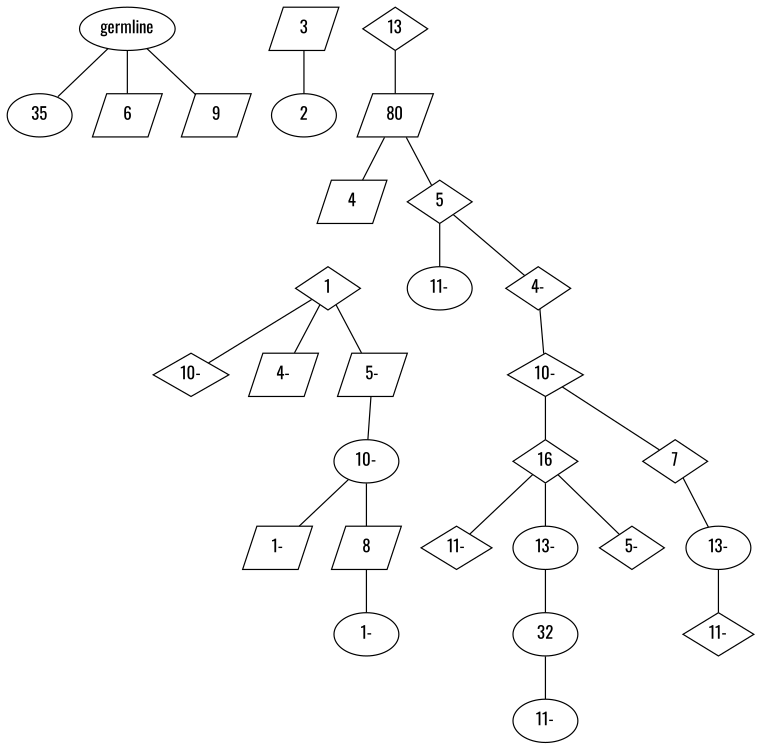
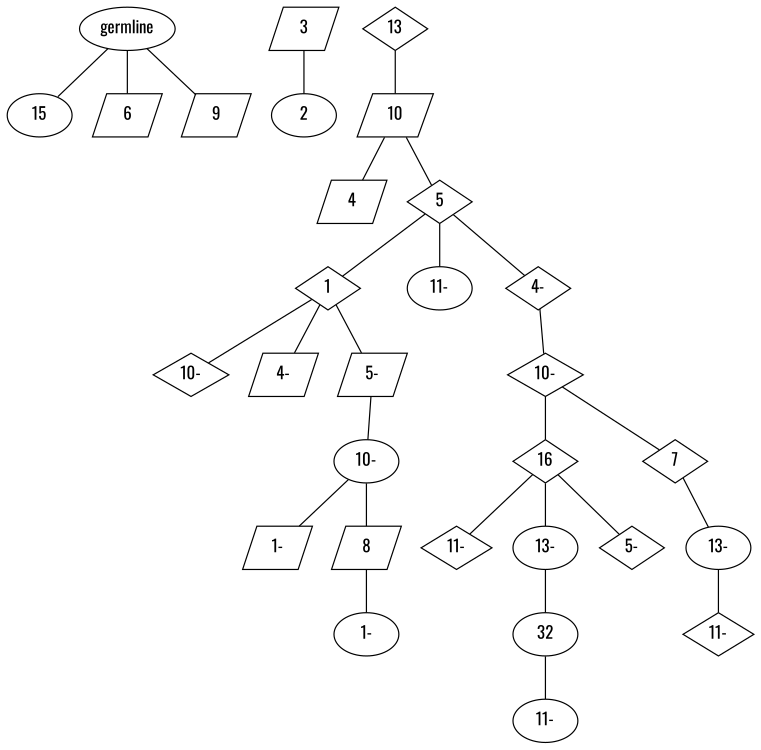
node "35": label "35" -> "15"
node "80": label "80" -> "10"
edge "5" -- "1": added
